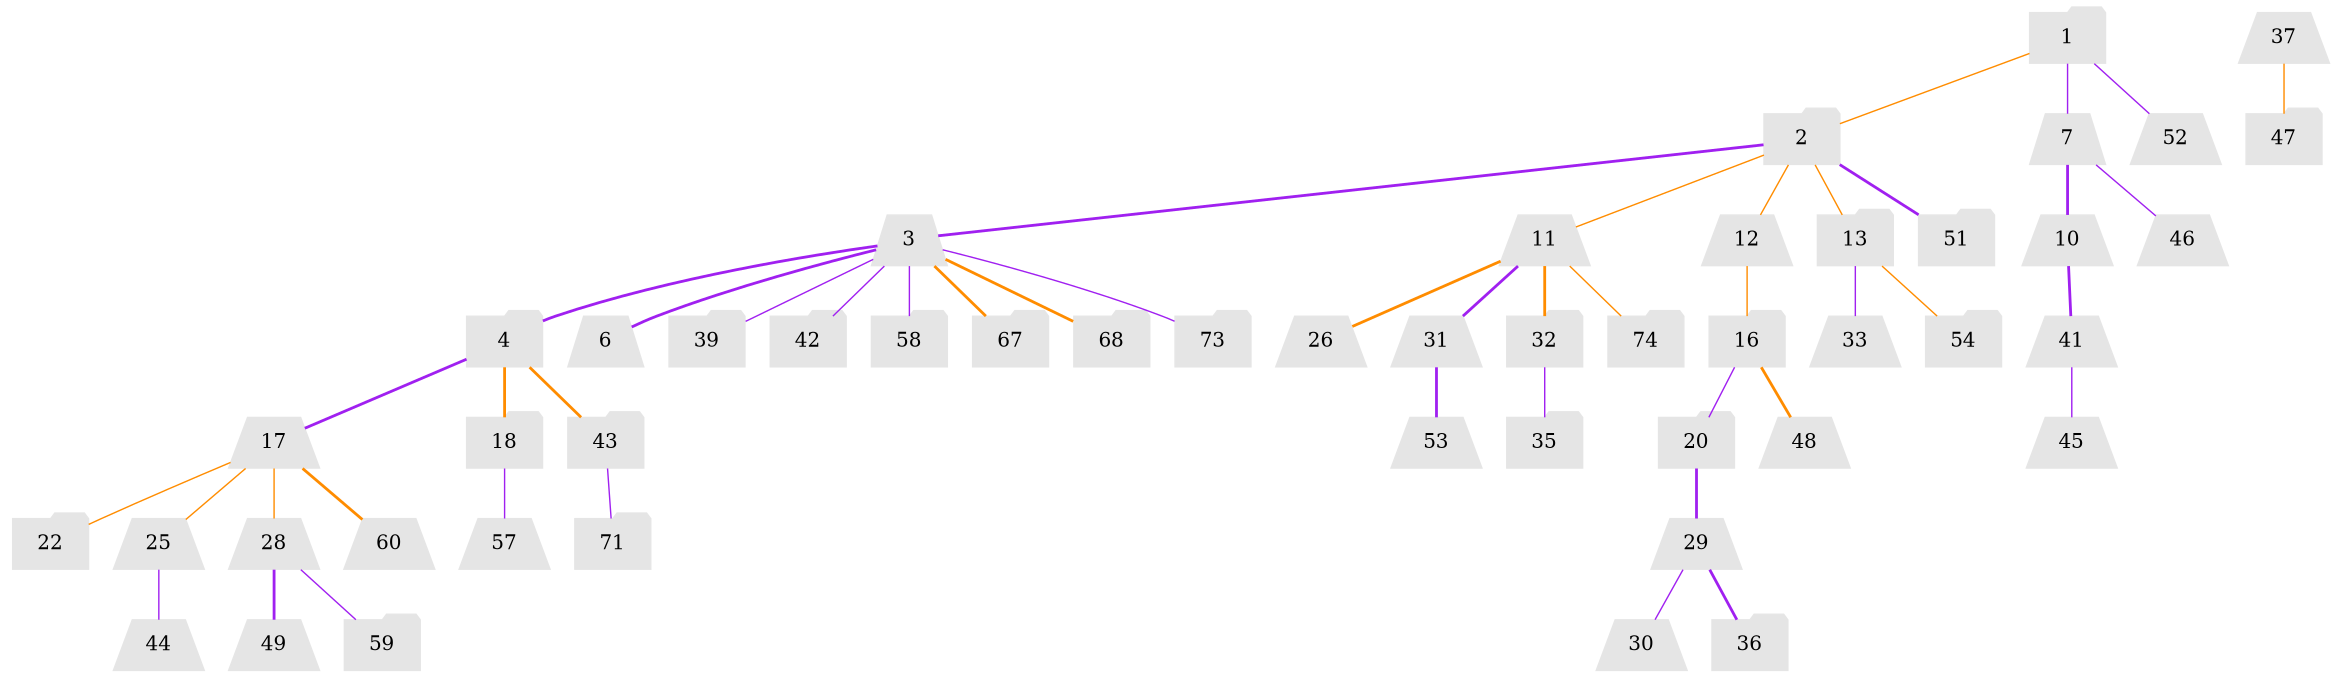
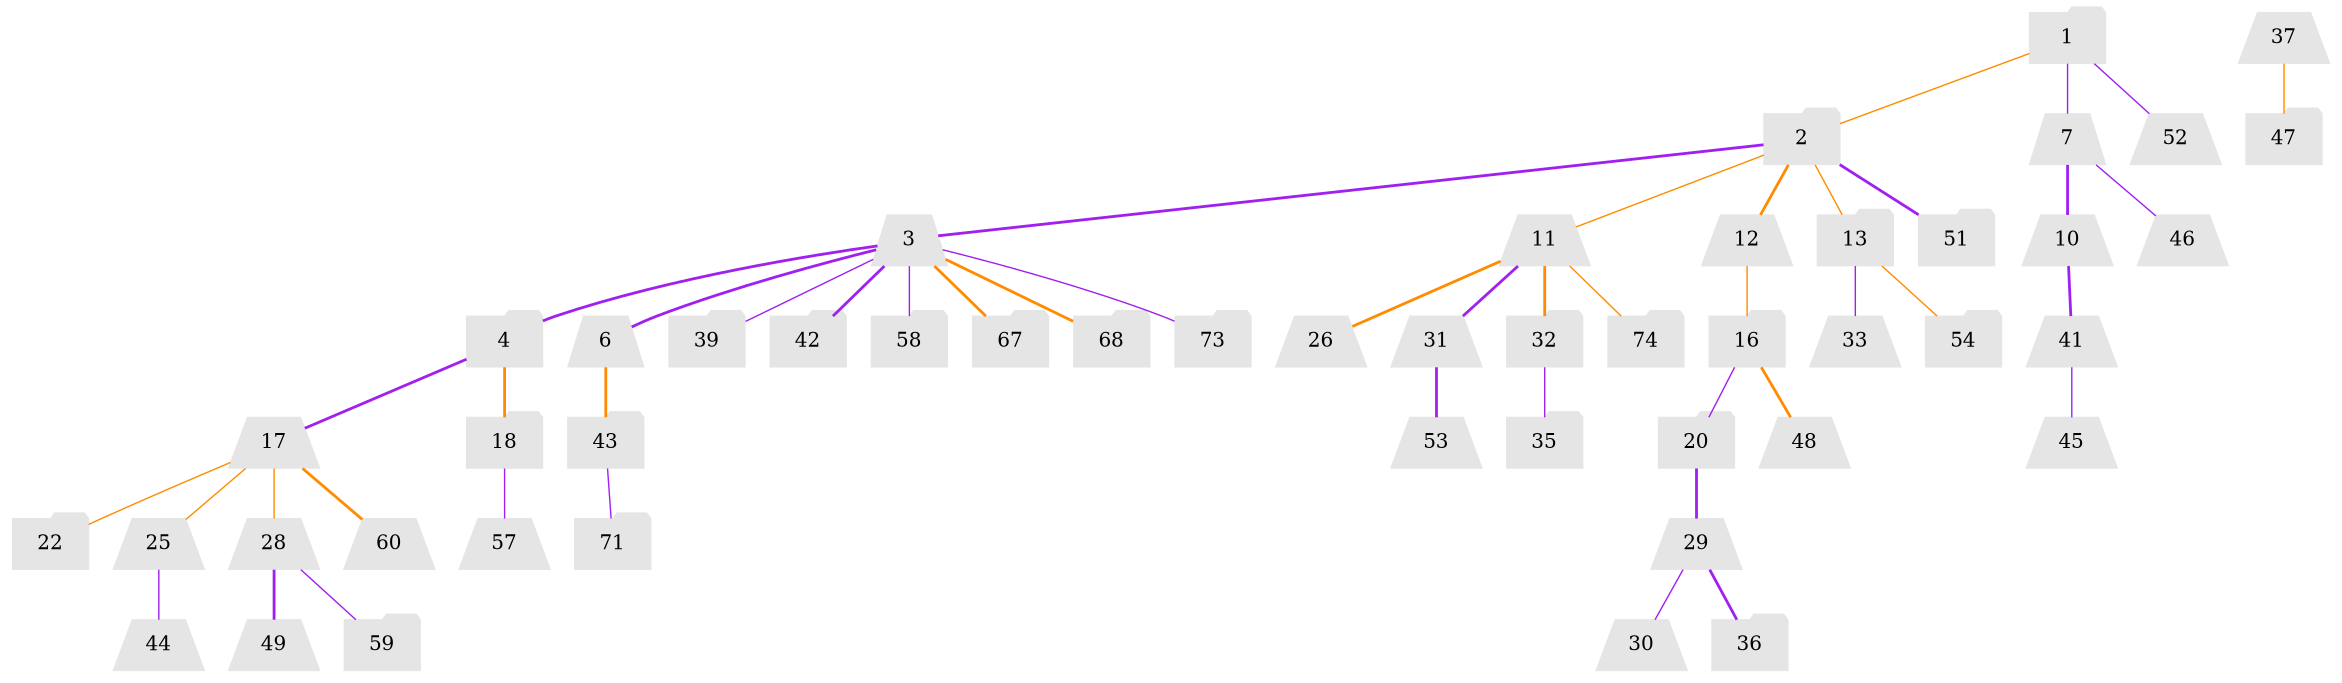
edge "2" -- "12": style solid -> bold
edge "3" -- "42": style solid -> bold
edge "4" -- "43": now "6" -- "43"
